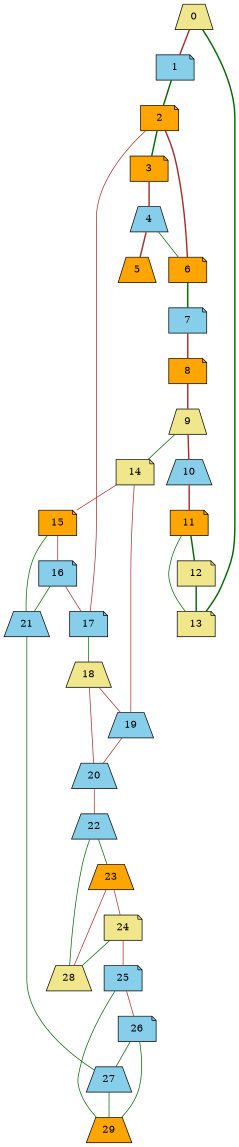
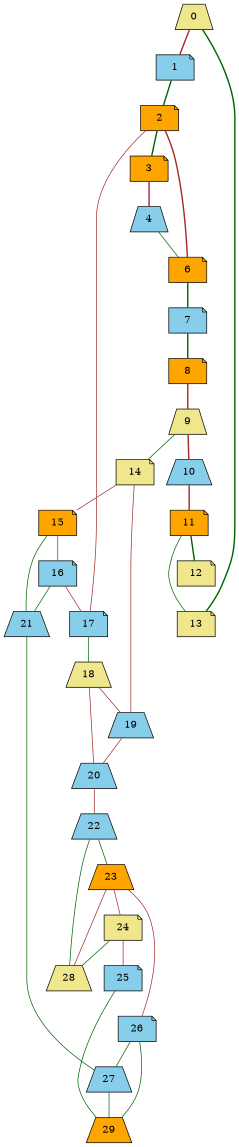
node "5": removed
edge "7" -- "8": color brown -> darkgreen
edge "12" -- "13": removed
edge "25" -- "26": now "23" -- "26"
